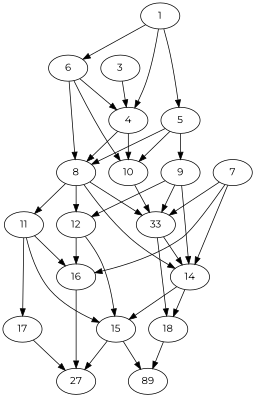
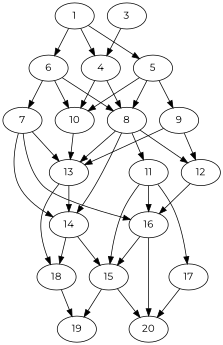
edge "6" -> "4": now "6" -> "7"
edge "9" -> "14": removed
node "33": label "33" -> "13"
edge "12" -> "15": now "16" -> "15"
node "27": label "27" -> "20"
node "89": label "89" -> "19"
